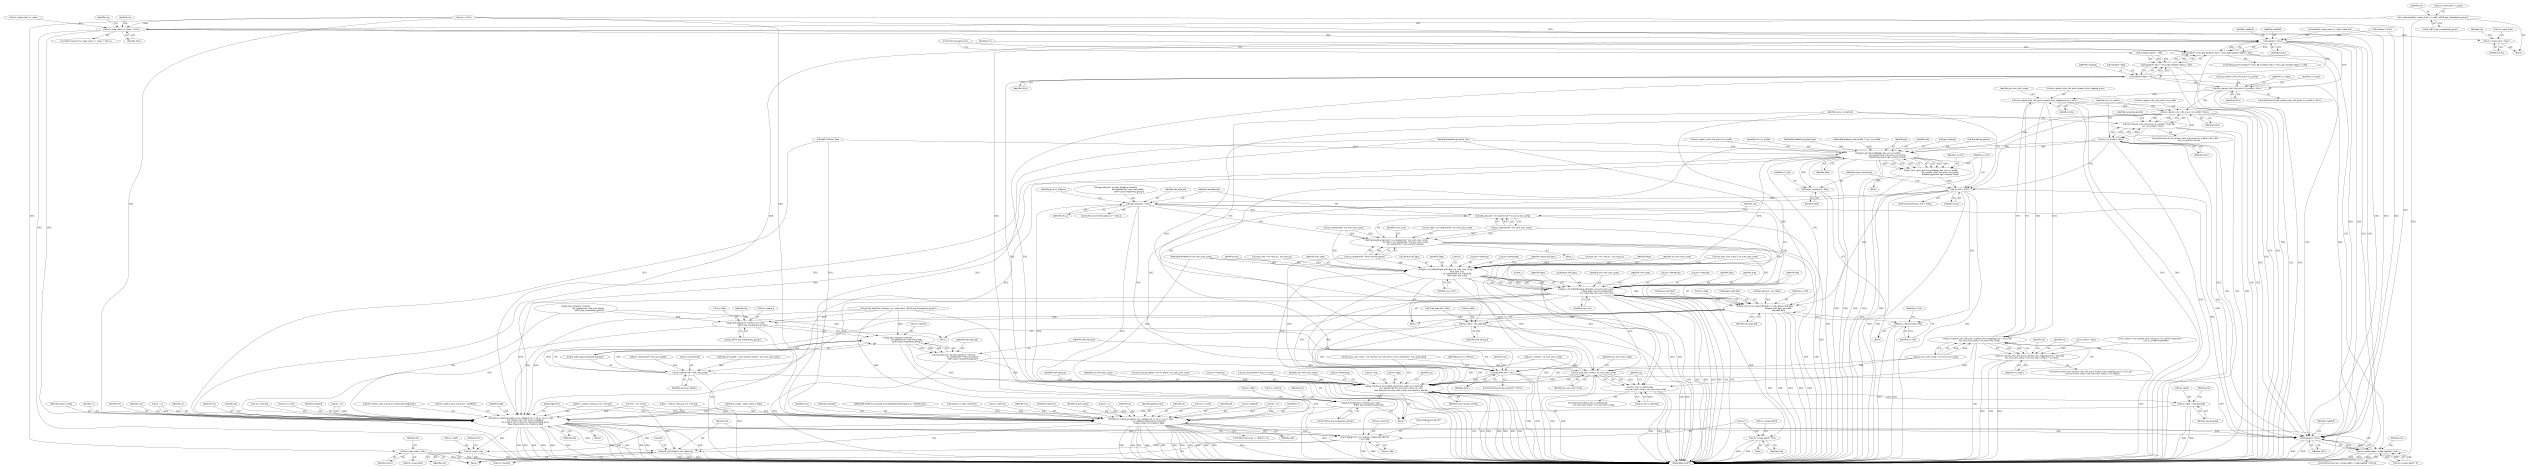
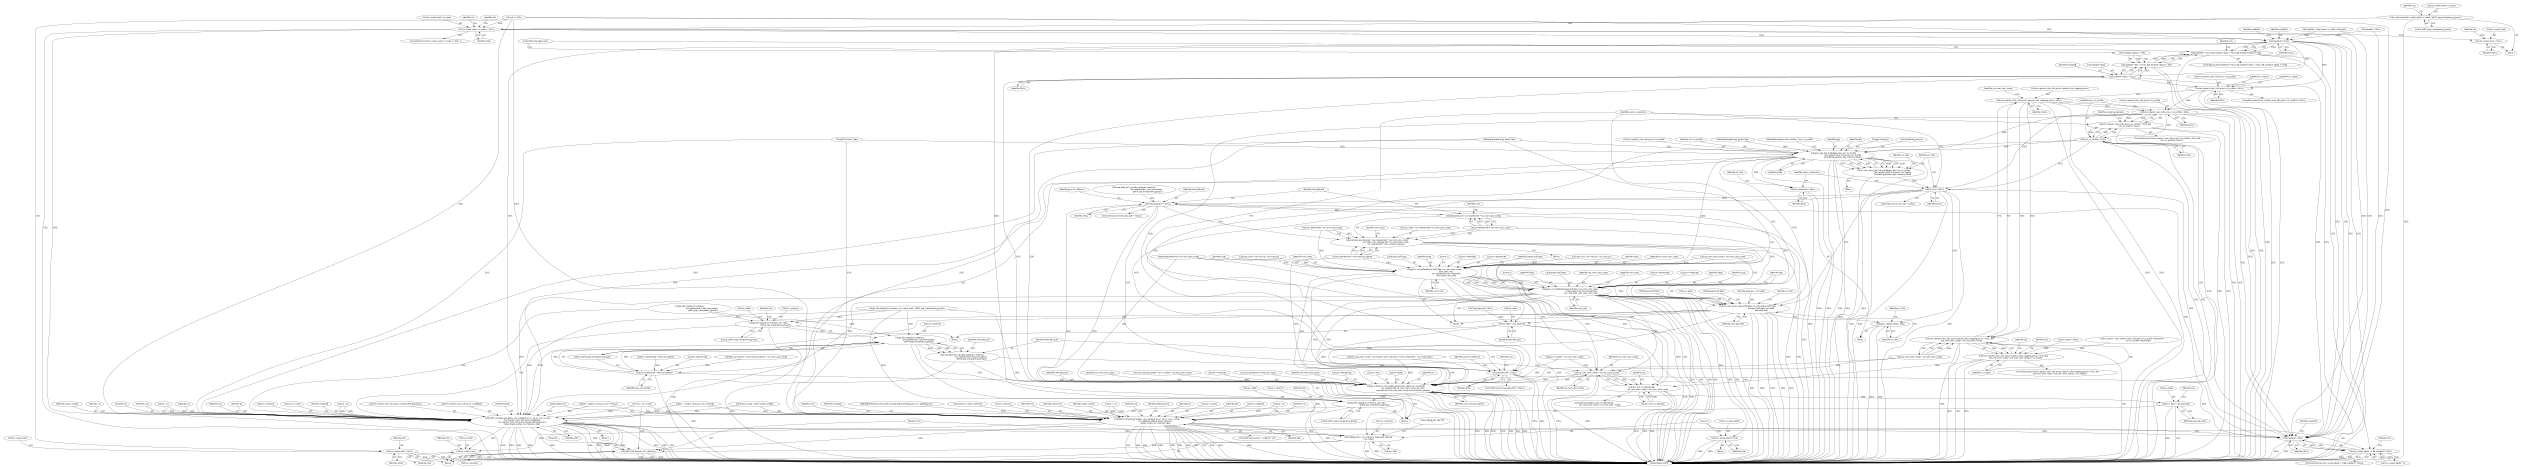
node "(Call,nonicc_conversion = false)": label "(Call,nonicc_conversion = false)" -> "(Call,dev_conversion = false)"
edge "(Call,tos->mask_stack = NULL)" -> "(Call,tos->mask_stack)": reversed
